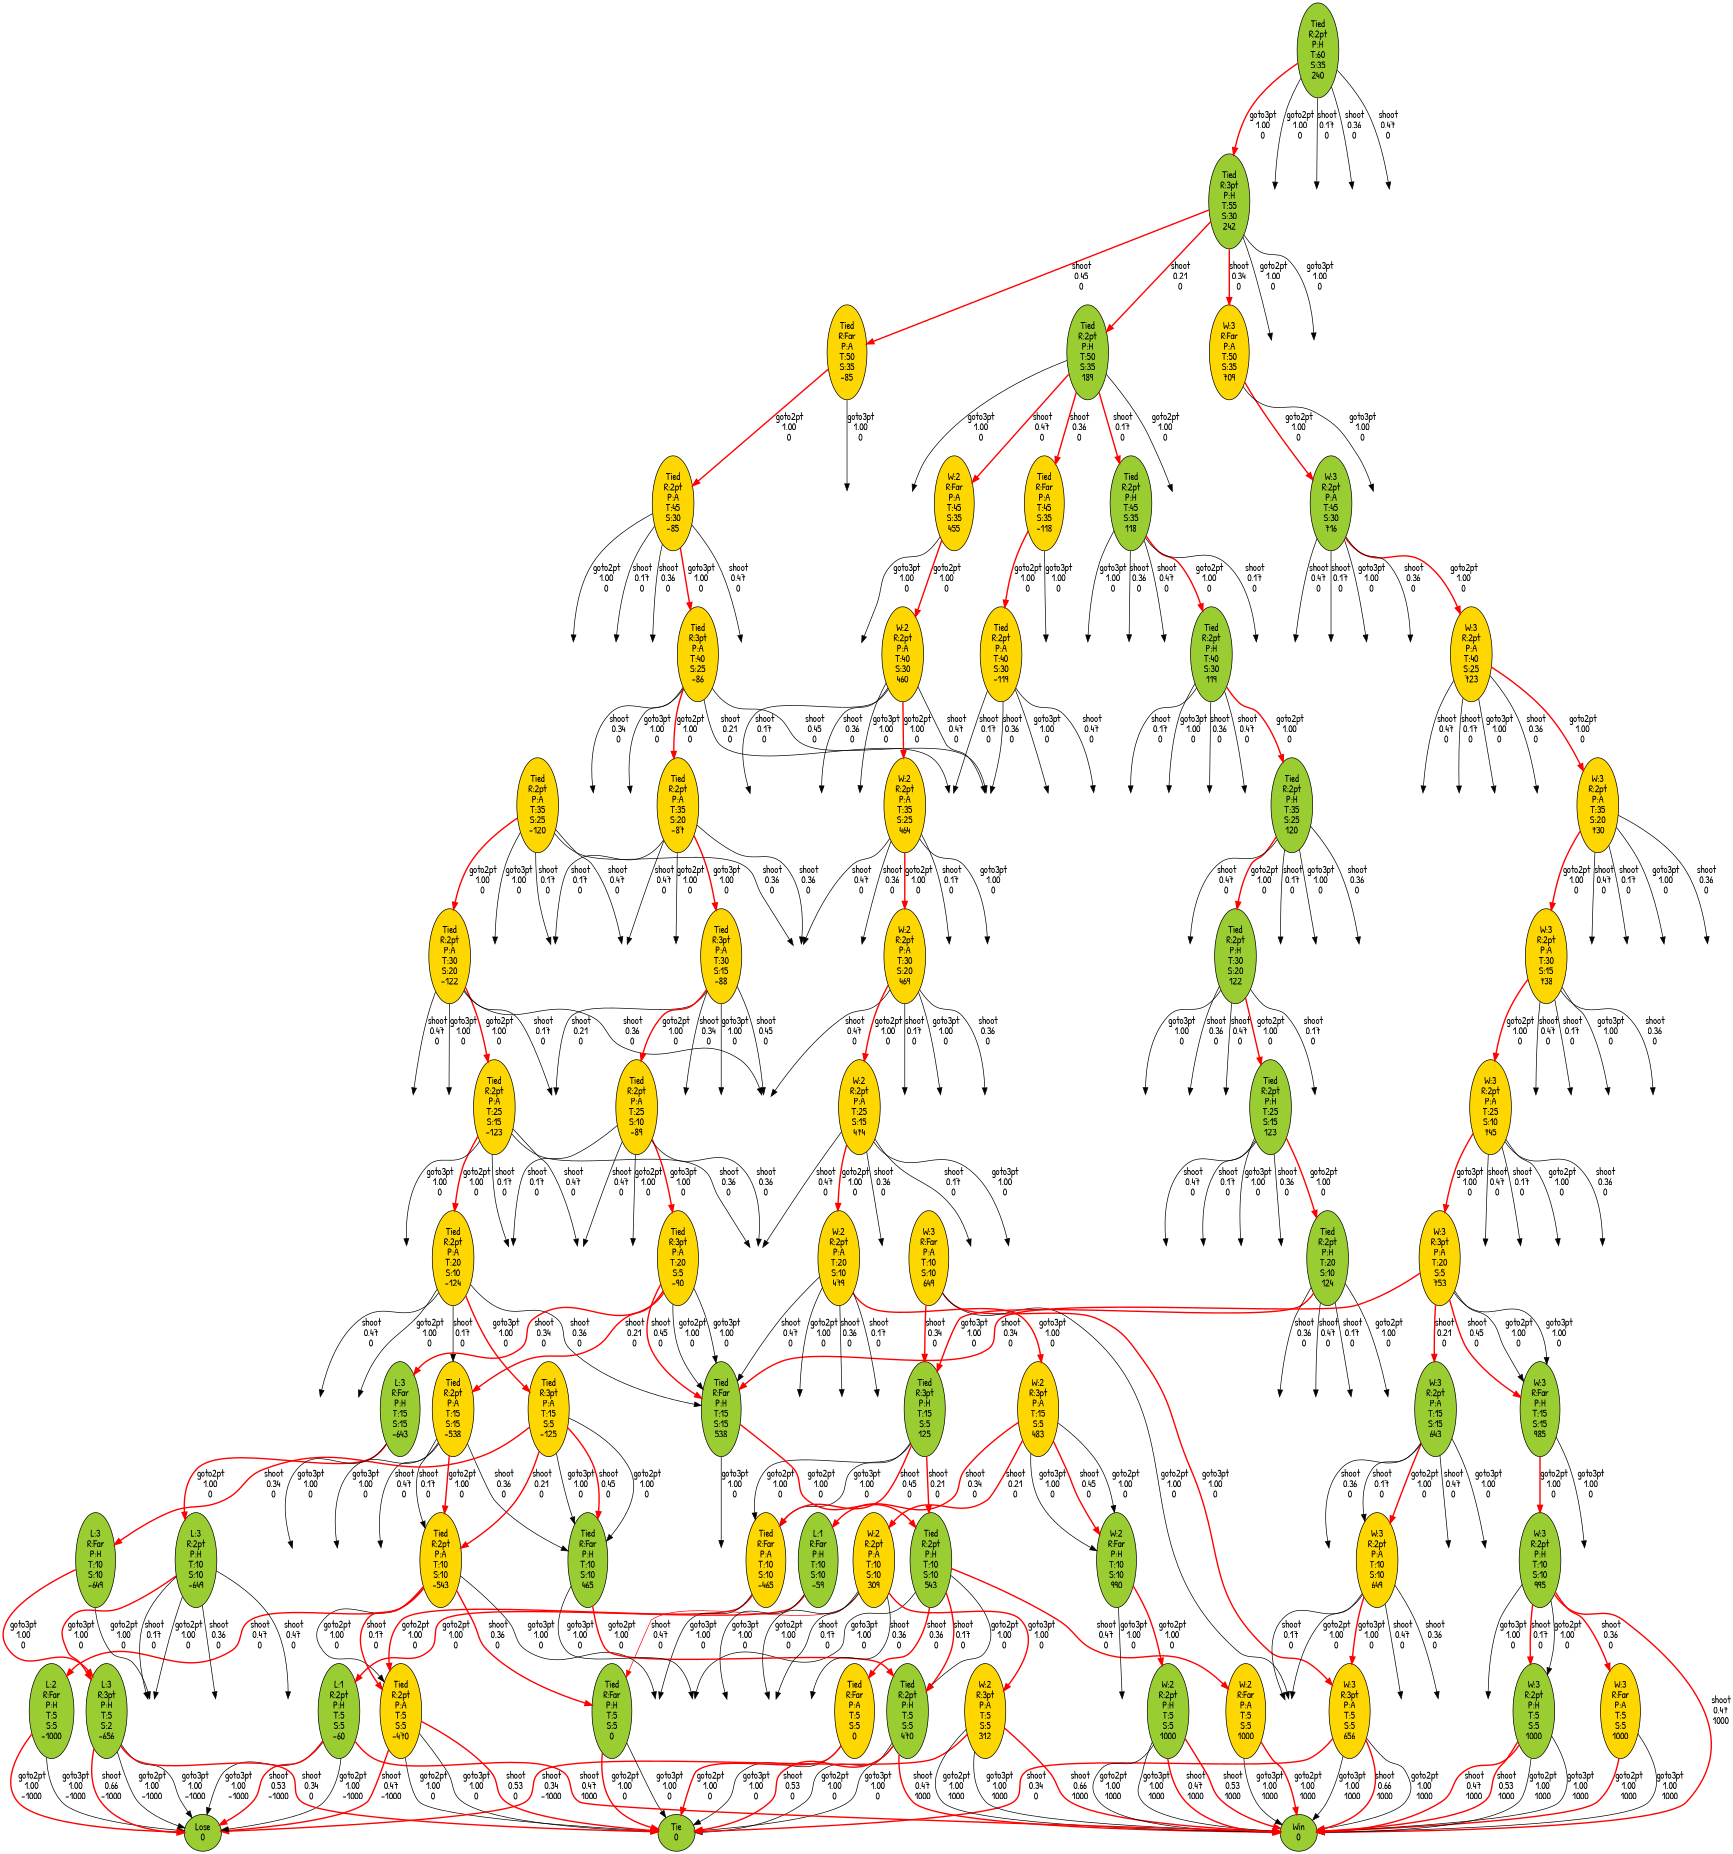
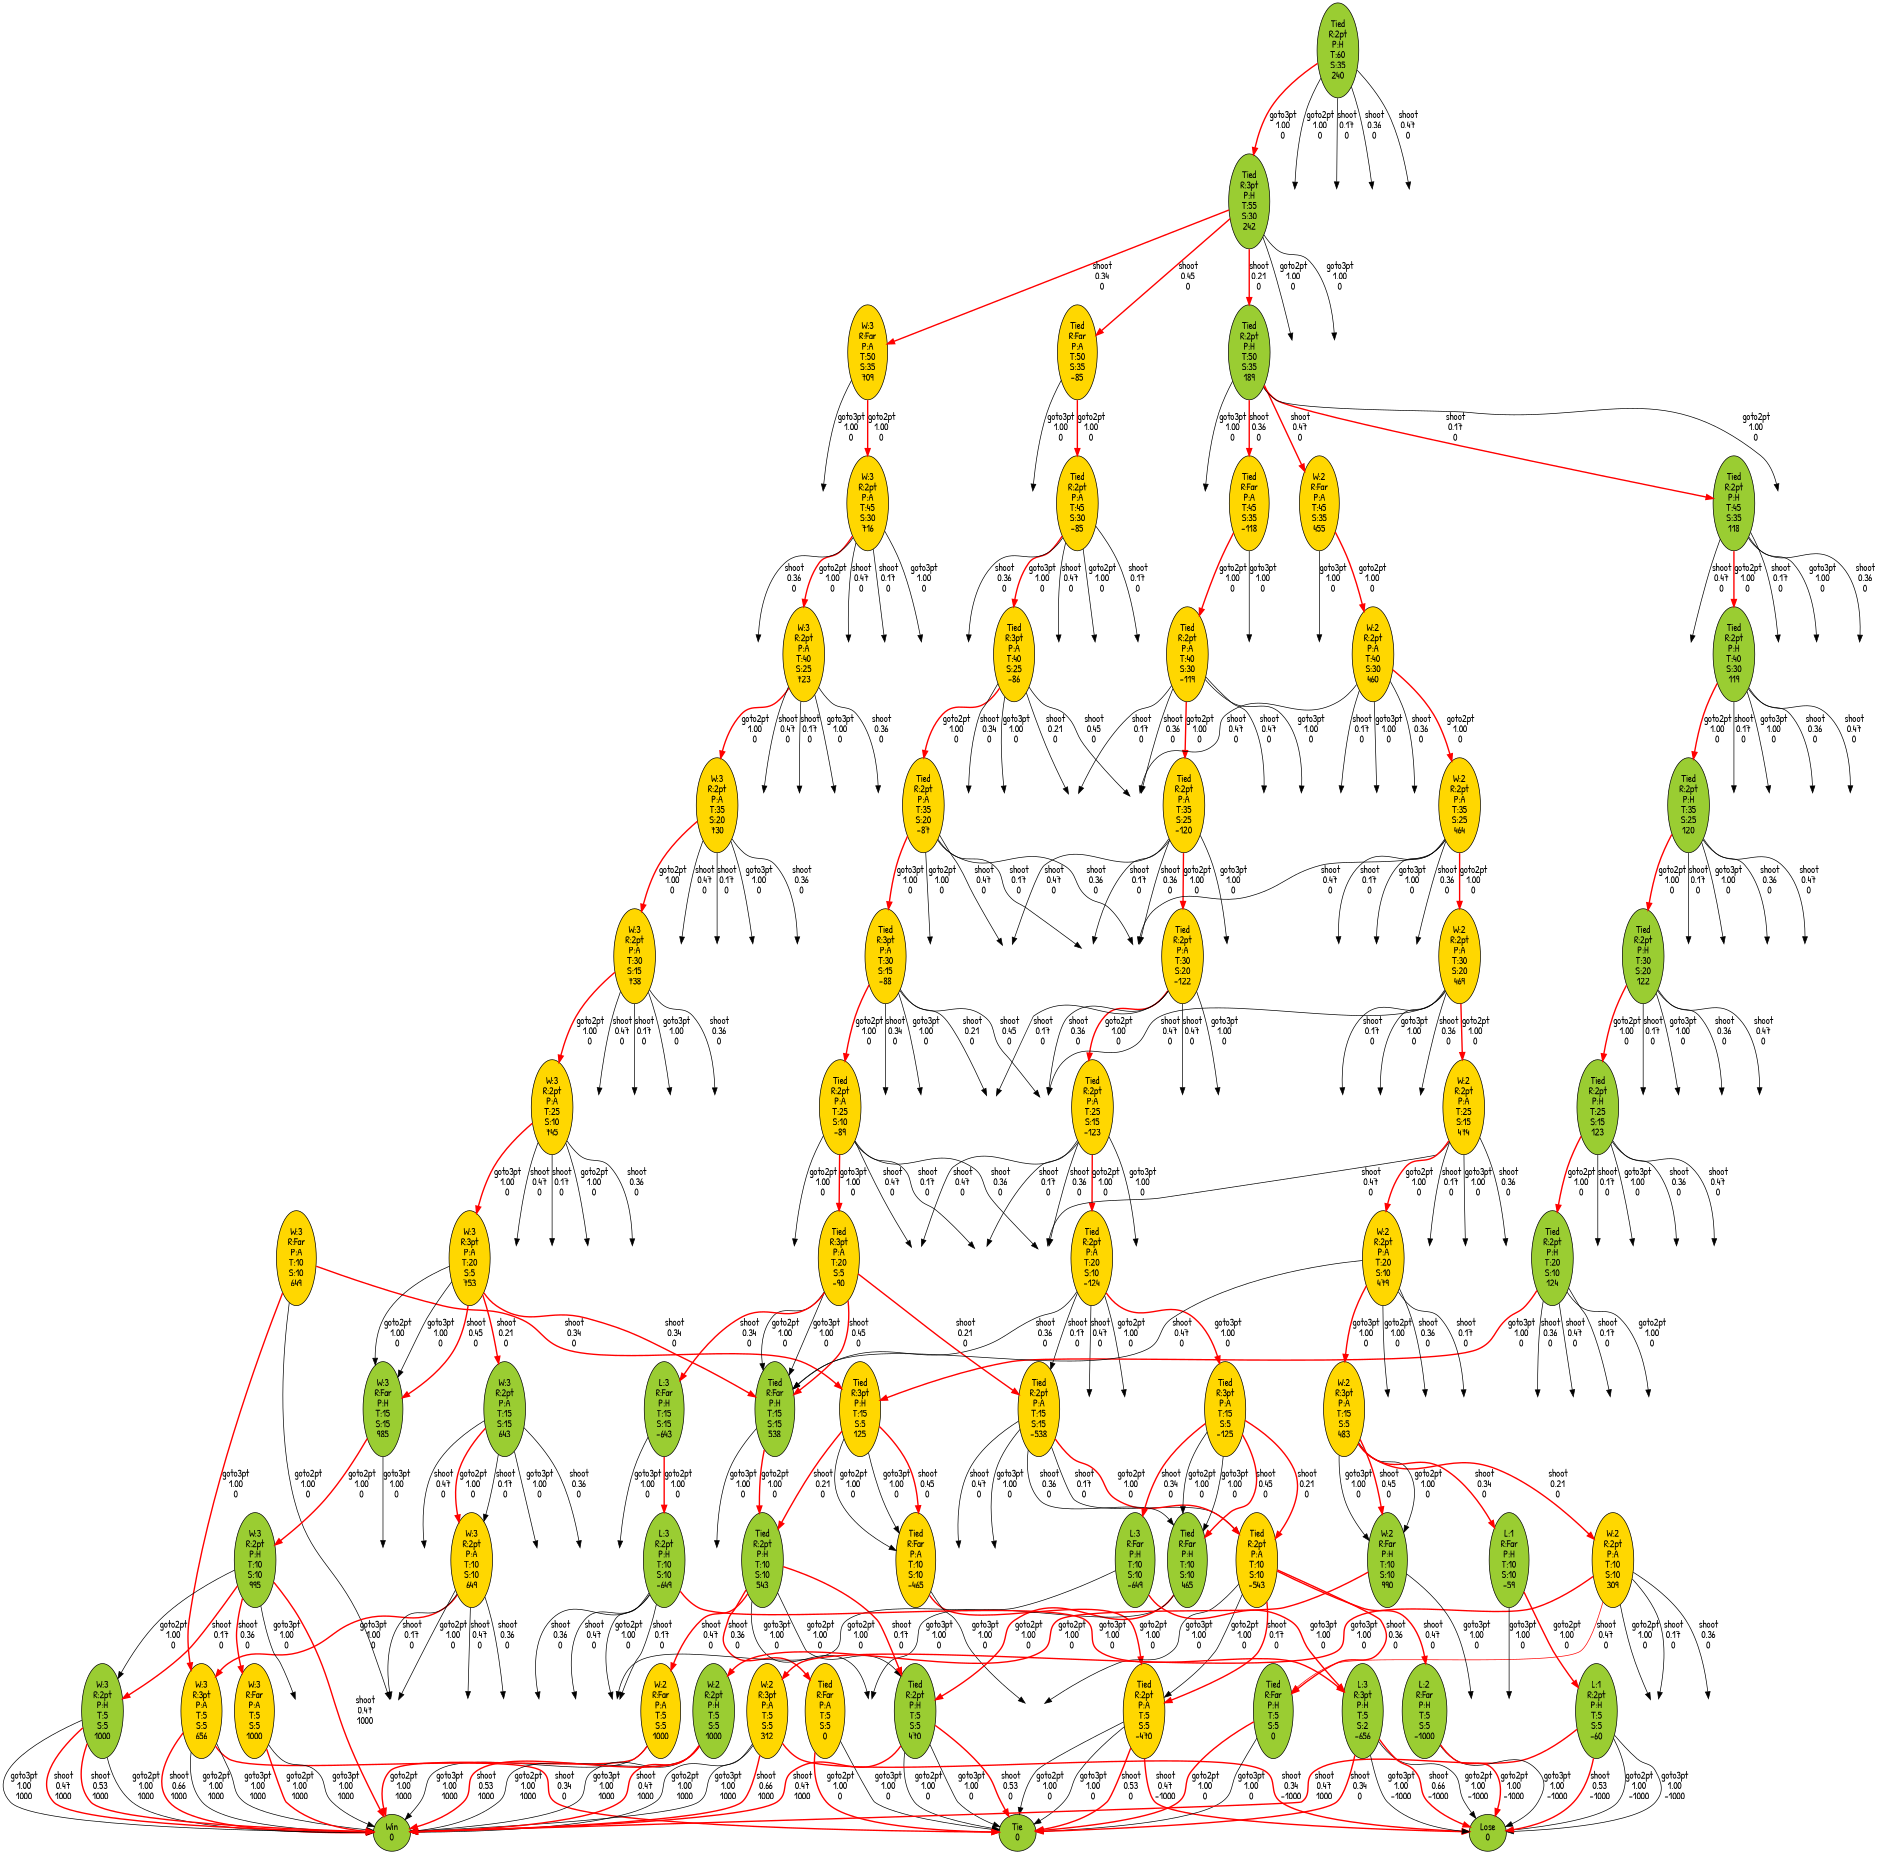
node "W:3 R:2pt P:A T:45 S:30 716": fillcolor yellowgreen -> gold
edge "Tied R:2pt P:A T:40 S:30 -119" -> "Tied R:2pt P:A T:35 S:25 -120": added, label "goto2pt 1.00 0"
node "Tied R:3pt P:H T:15 S:5 125": fillcolor yellowgreen -> gold
